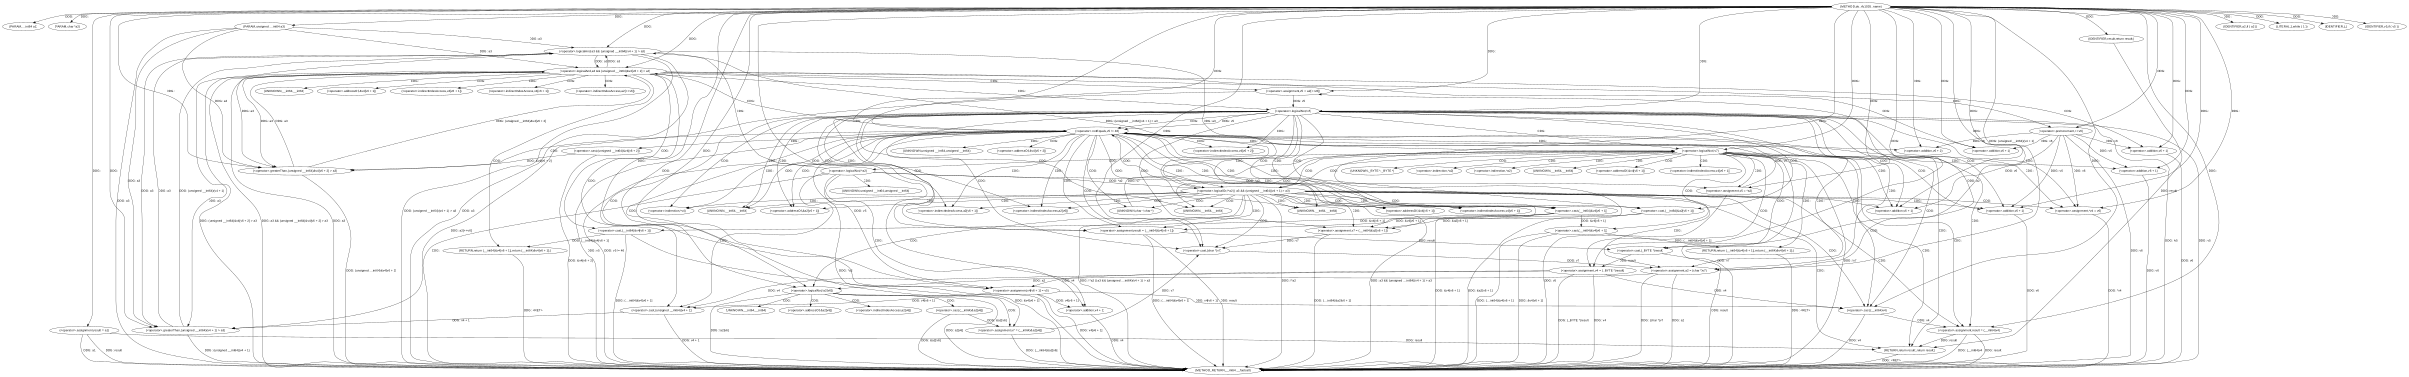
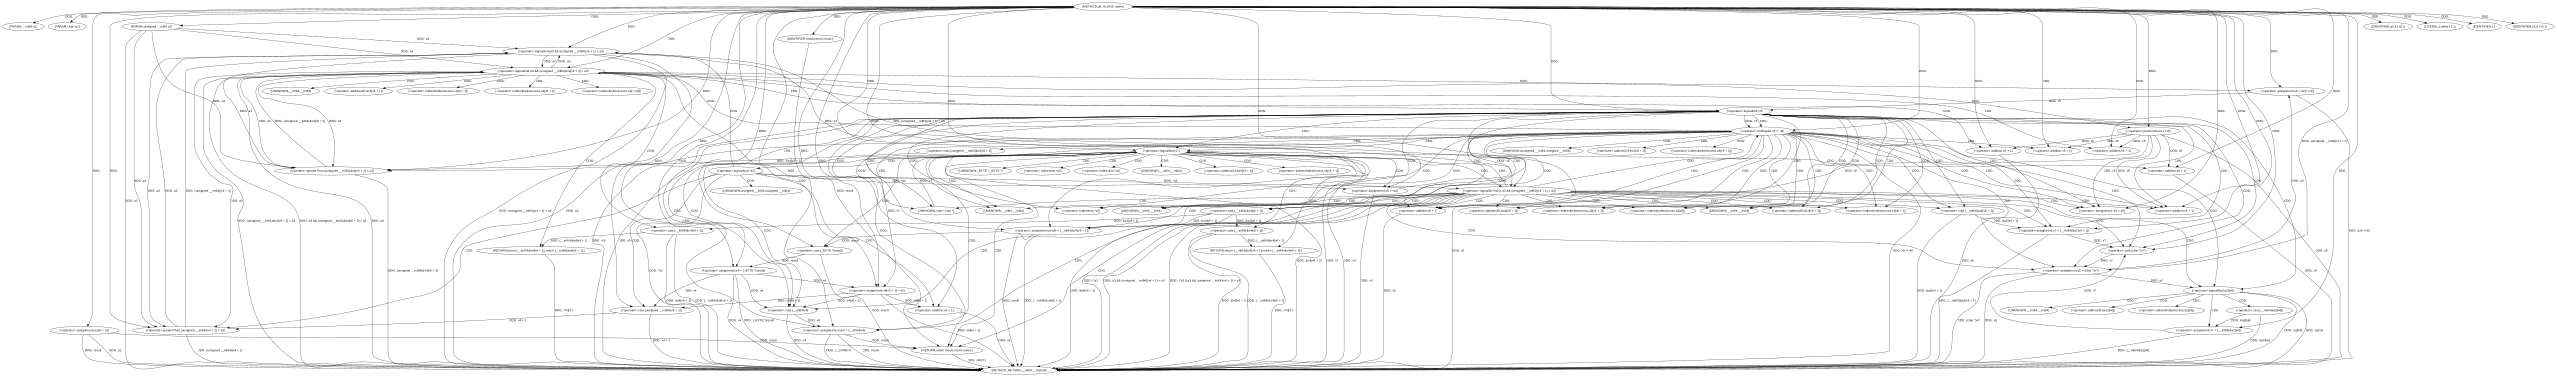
edge "(<operator>.logicalNot,!v5)" -> "(<operator>.indirectIndexAccess,v4[v6 + 2])": now "(<operator>.logicalNot,!v5)" -> "(UNKNOWN,char *,char *)"
edge "(<operator>.assignment,*v4 = v6)" -> "(METHOD_RETURN,__int64 __fastcall)": removed, label "DDG: *v4"
